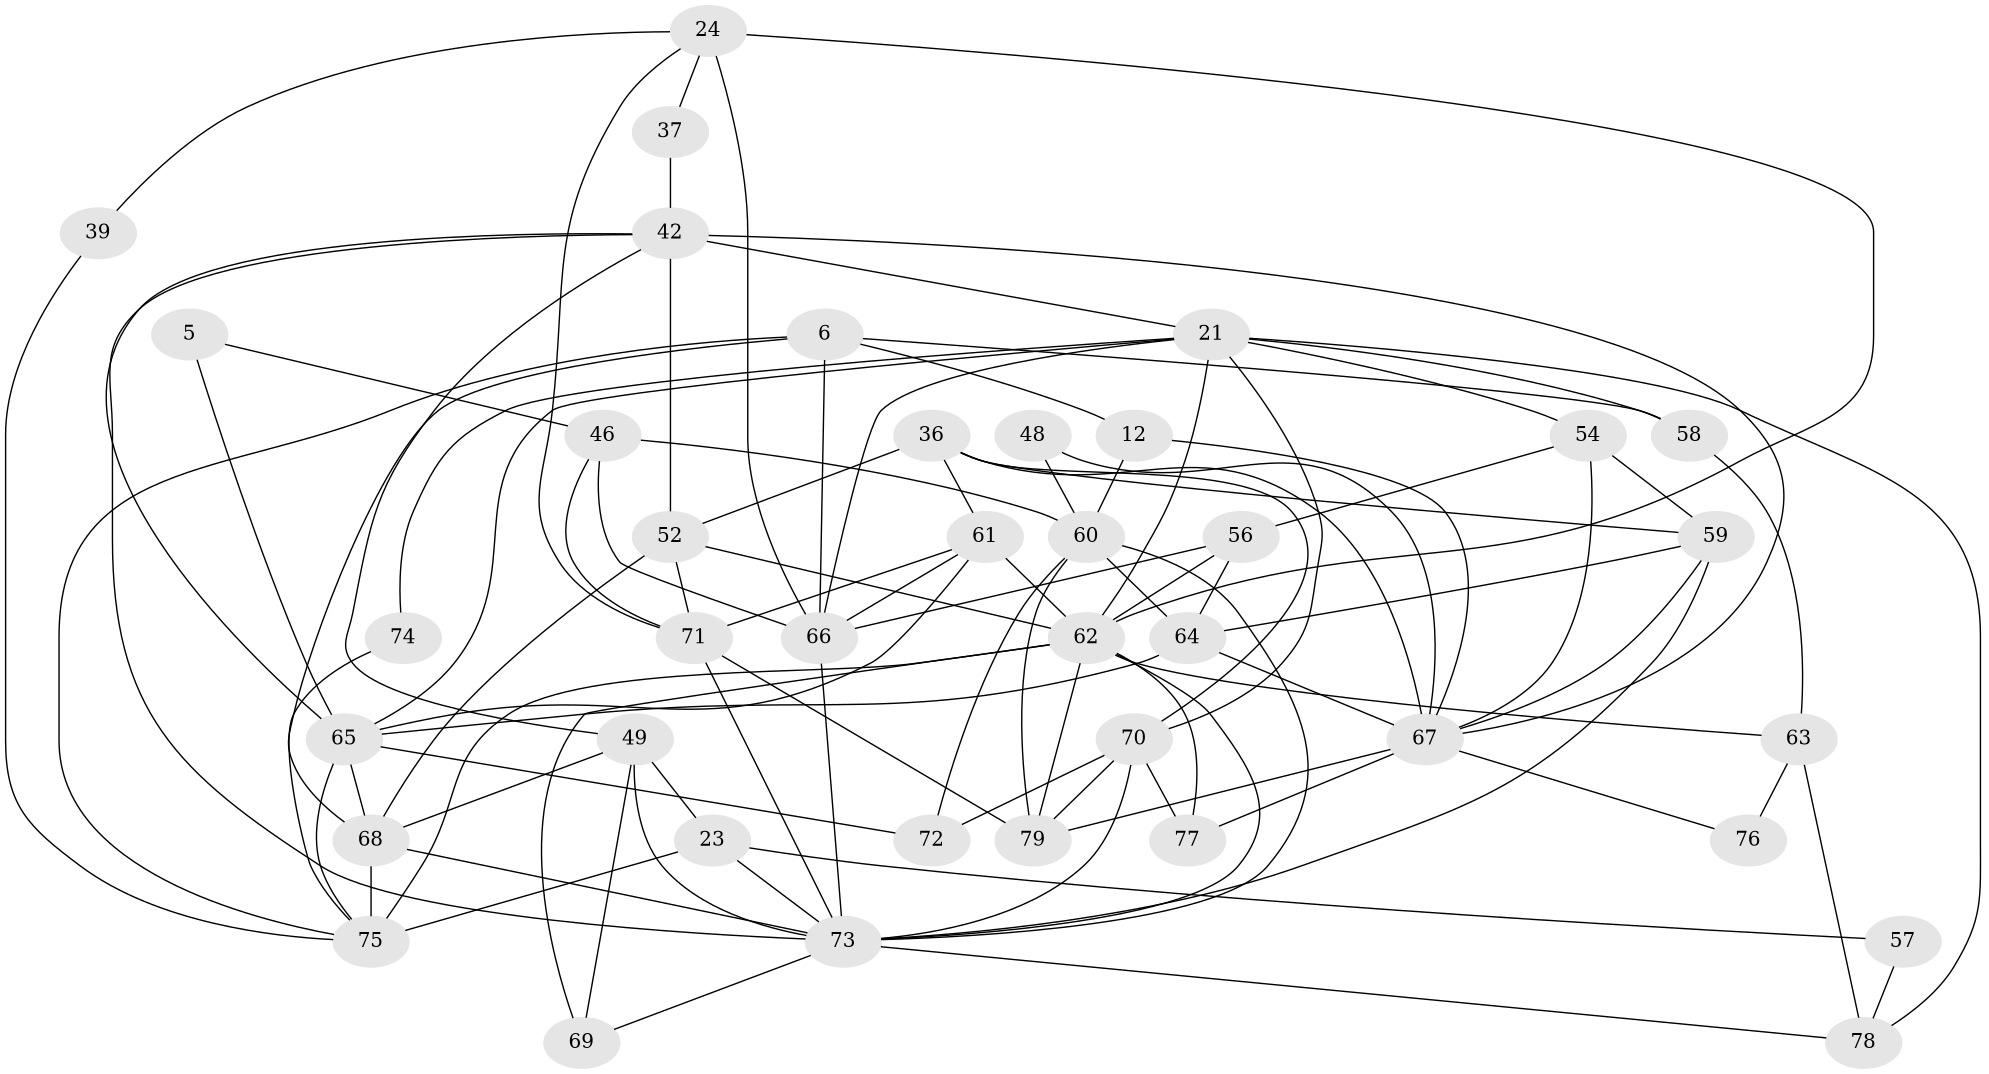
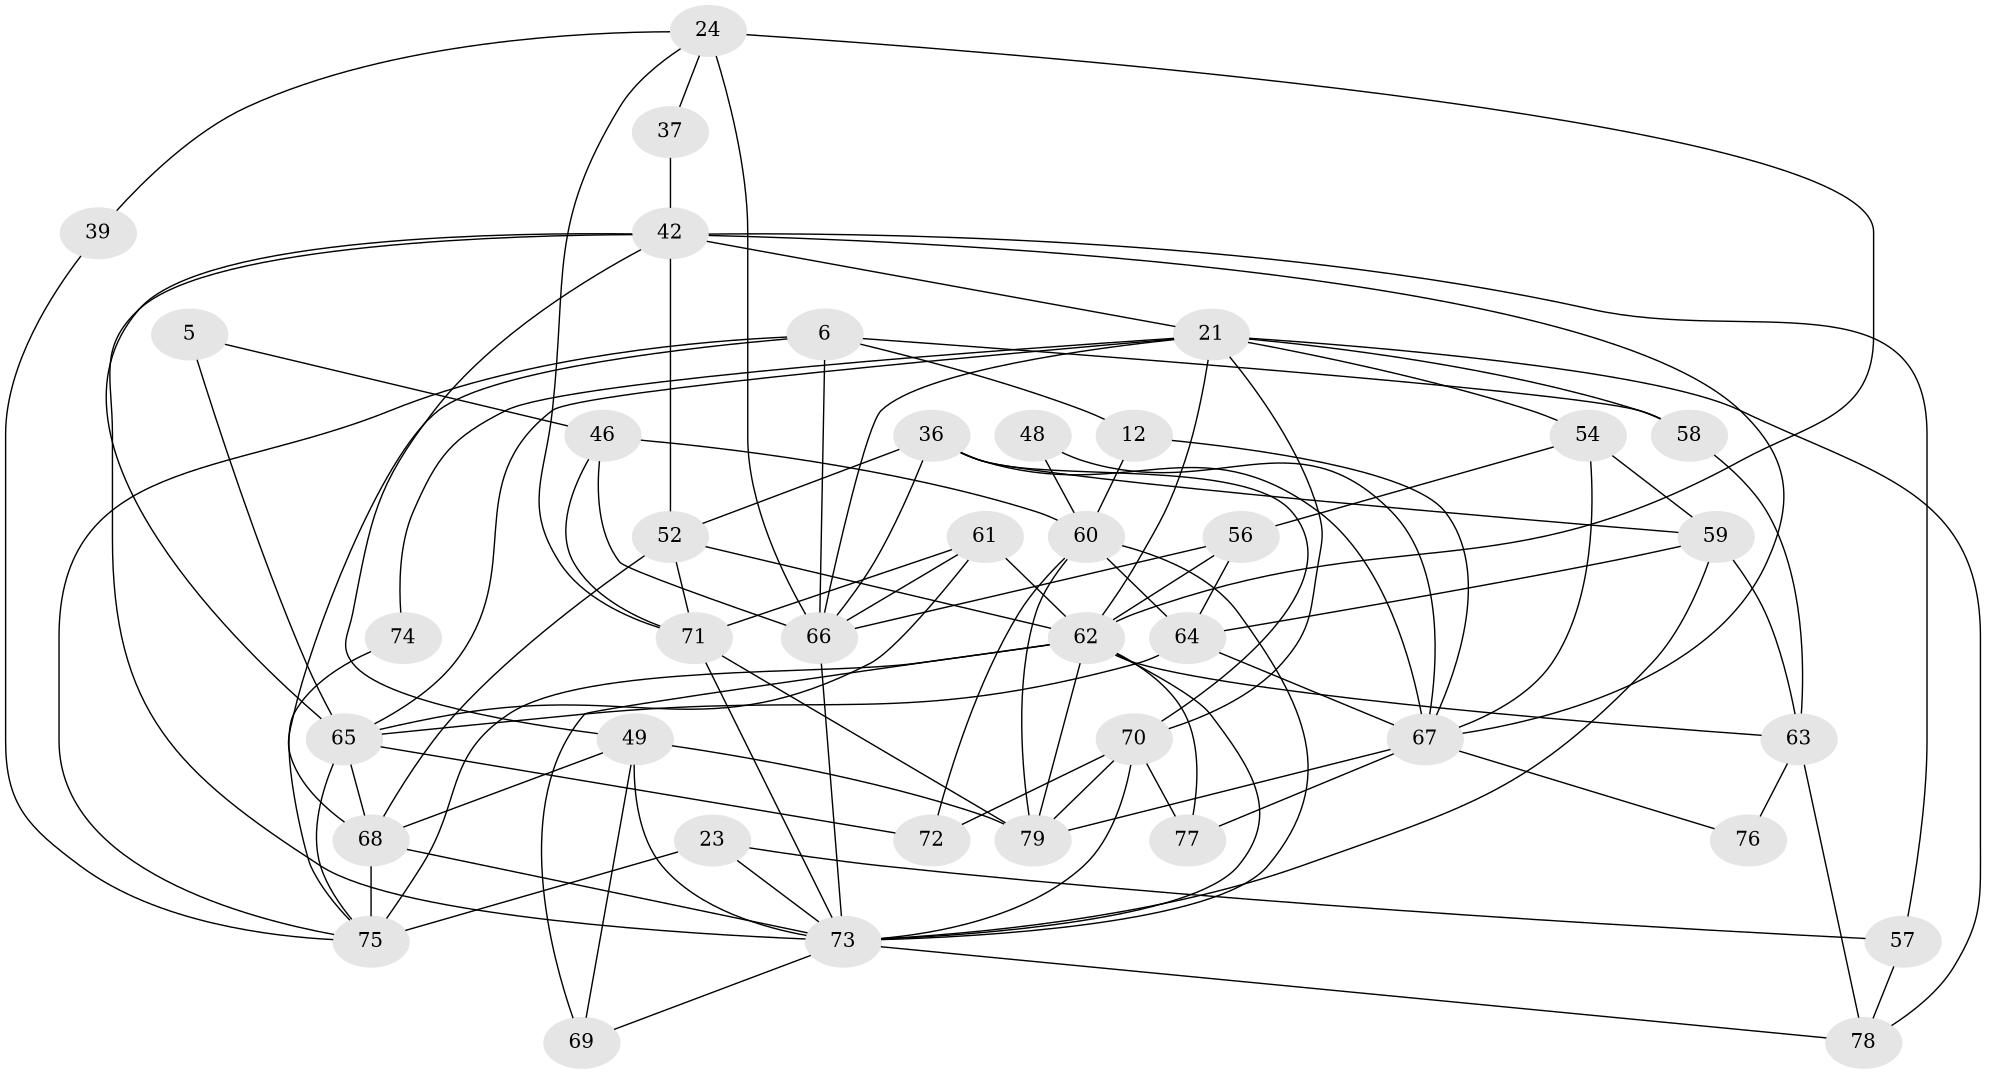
edge "42" -- "57": added
edge "36" -- "61": now "36" -- "66"
edge "59" -- "67": now "59" -- "63"
edge "49" -- "23": now "49" -- "79"
